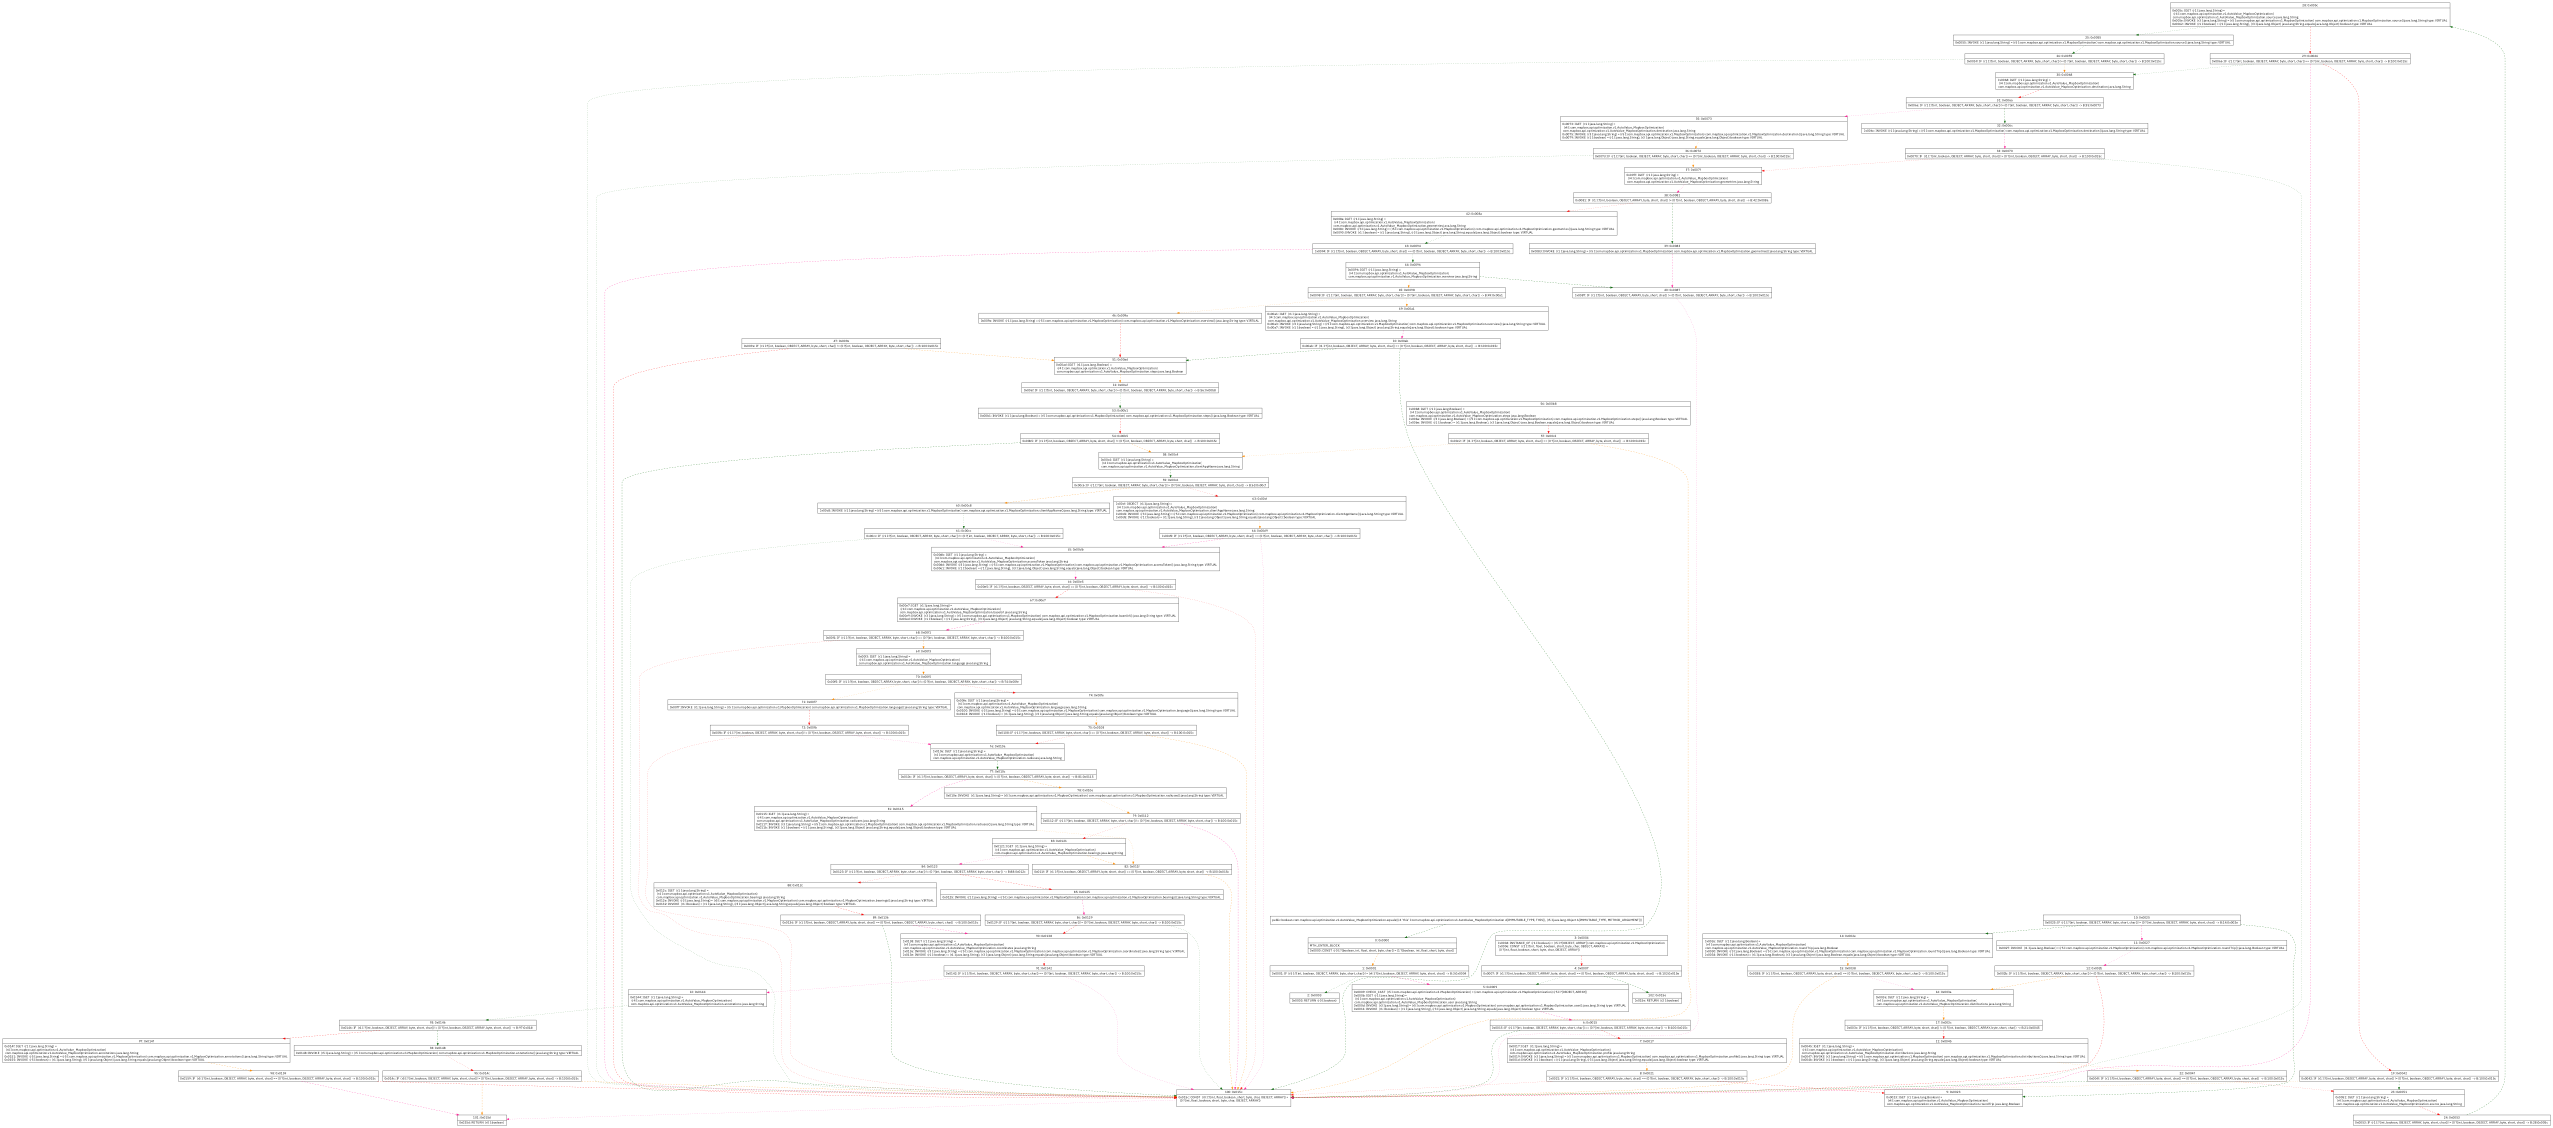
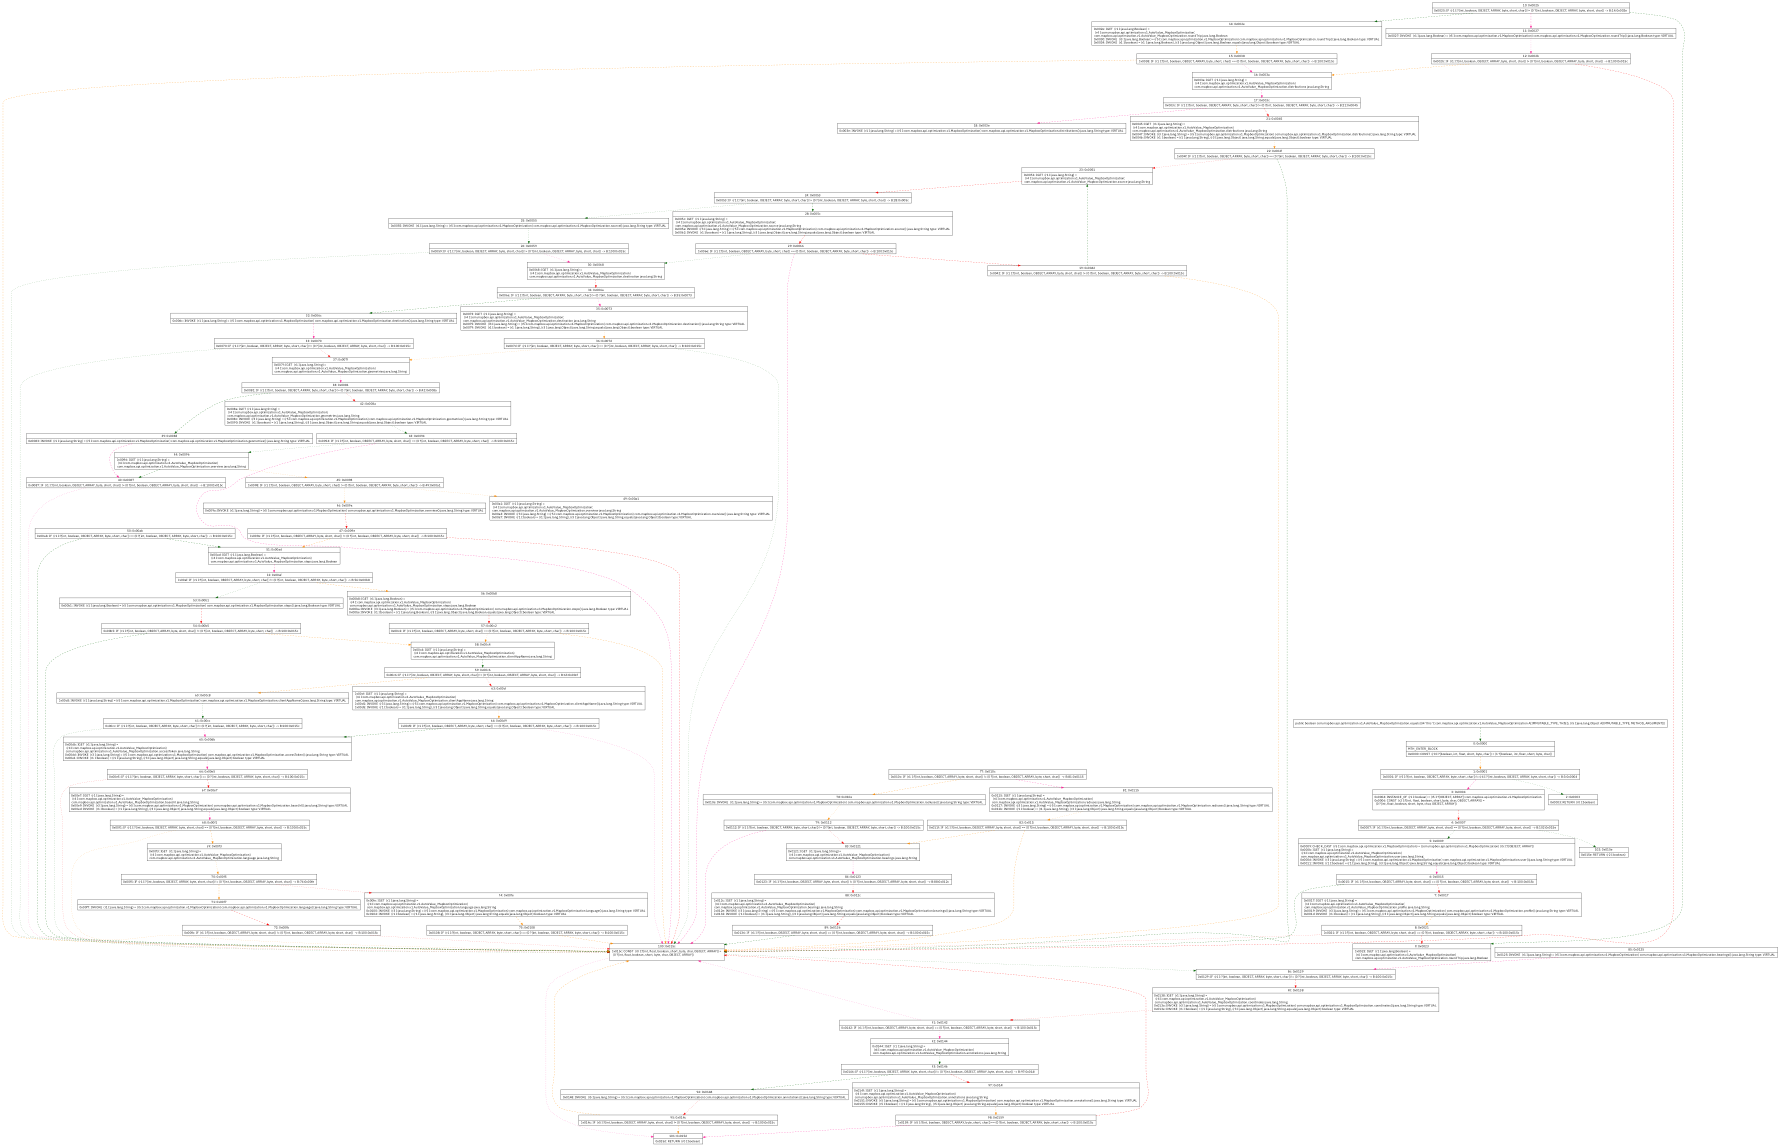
edge "28: 0x005c" -> "25: 0x0055": now "24: 0x0053" -> "25: 0x0055"
edge "26: 0x0059" -> "30: 0x0068": color darkorange -> deeppink
node "18: 0x003e": added
edge "49: 0x00a1" -> "50: 0x00ab": removed
edge "46: 0x009a" -> "51: 0x00ad": now "46: 0x009a" -> "47: 0x009e"
edge "51: 0x00ad" -> "52: 0x00af": color darkorange -> deeppink
node "63: 0x00cf": text "0x00cf: OBJECT  (r1 I:java.lang.String) =" -> "0x00cf: IGET  (r1 I:java.lang.String) ="
edge "64: 0x00d9" -> "65: 0x00db": color deeppink -> darkgreen
edge "52: 0x00af" -> "56: 0x00b8": added
edge "70: 0x00f5" -> "71: 0x00f7": style dotted -> dashed
node "76: 0x010a": removed
edge "83: 0x0121" -> "82: 0x011f": reversed
edge "84: 0x0123" -> "85: 0x0125": removed
edge "89: 0x0136" -> "90: 0x0138": removed
edge "68: 0x00f1" -> "100: 0x015c": color red -> darkorange
edge "1: 0x0001" -> "5: 0x0009": now "1: 0x0001" -> "3: 0x0004"
edge "4: 0x0007" -> "102: 0x015e": style dashed -> dotted
edge "86: 0x0129" -> "100: 0x015c": reversed
edge "16: 0x003a" -> "17: 0x003c": color darkorange -> deeppink
edge "19: 0x0042" -> "100: 0x015c": style dotted -> dashed
